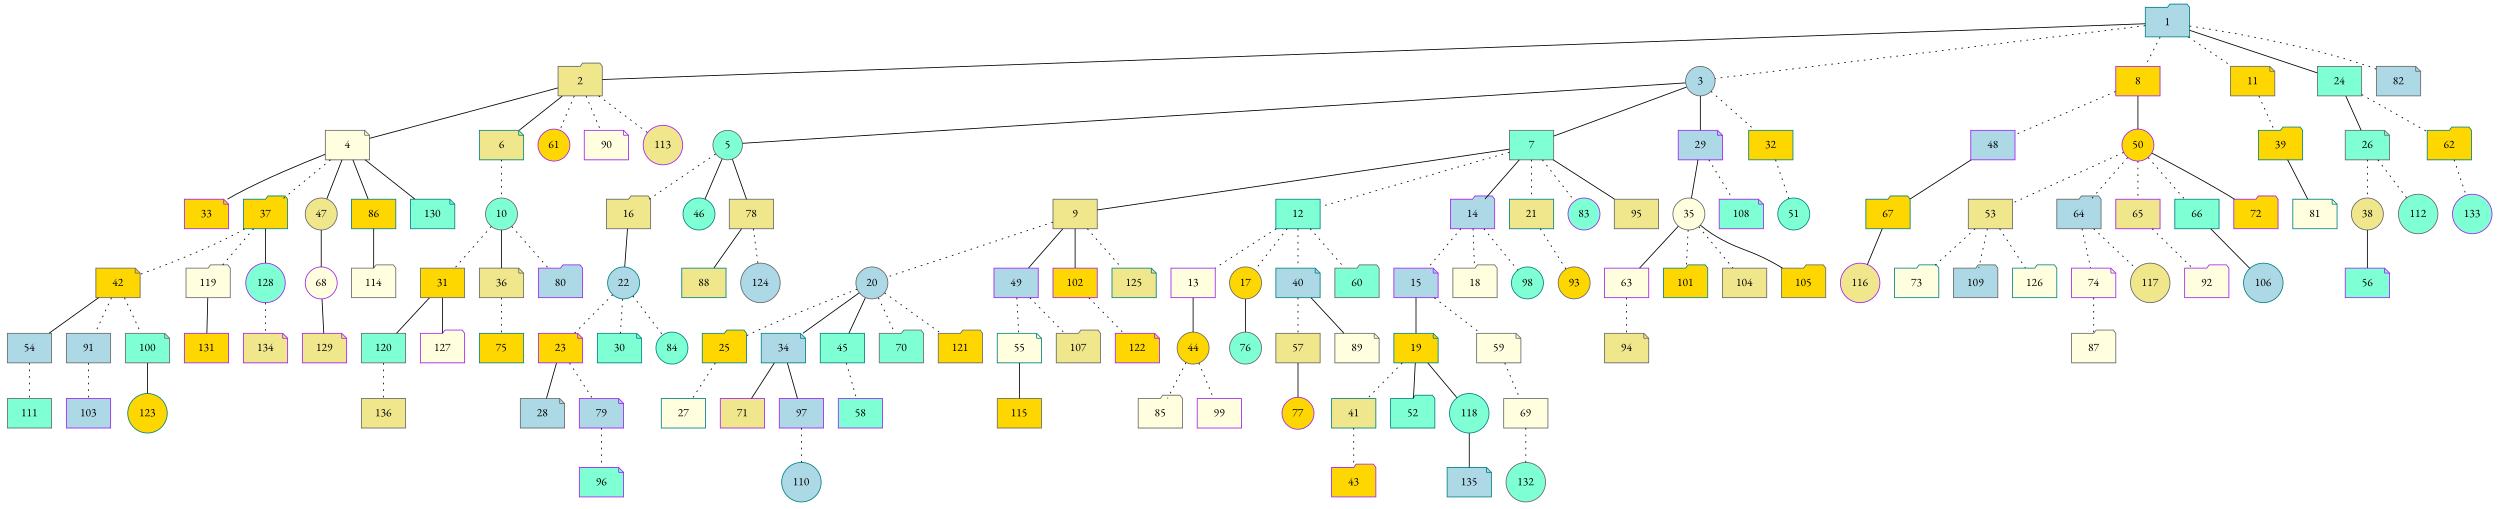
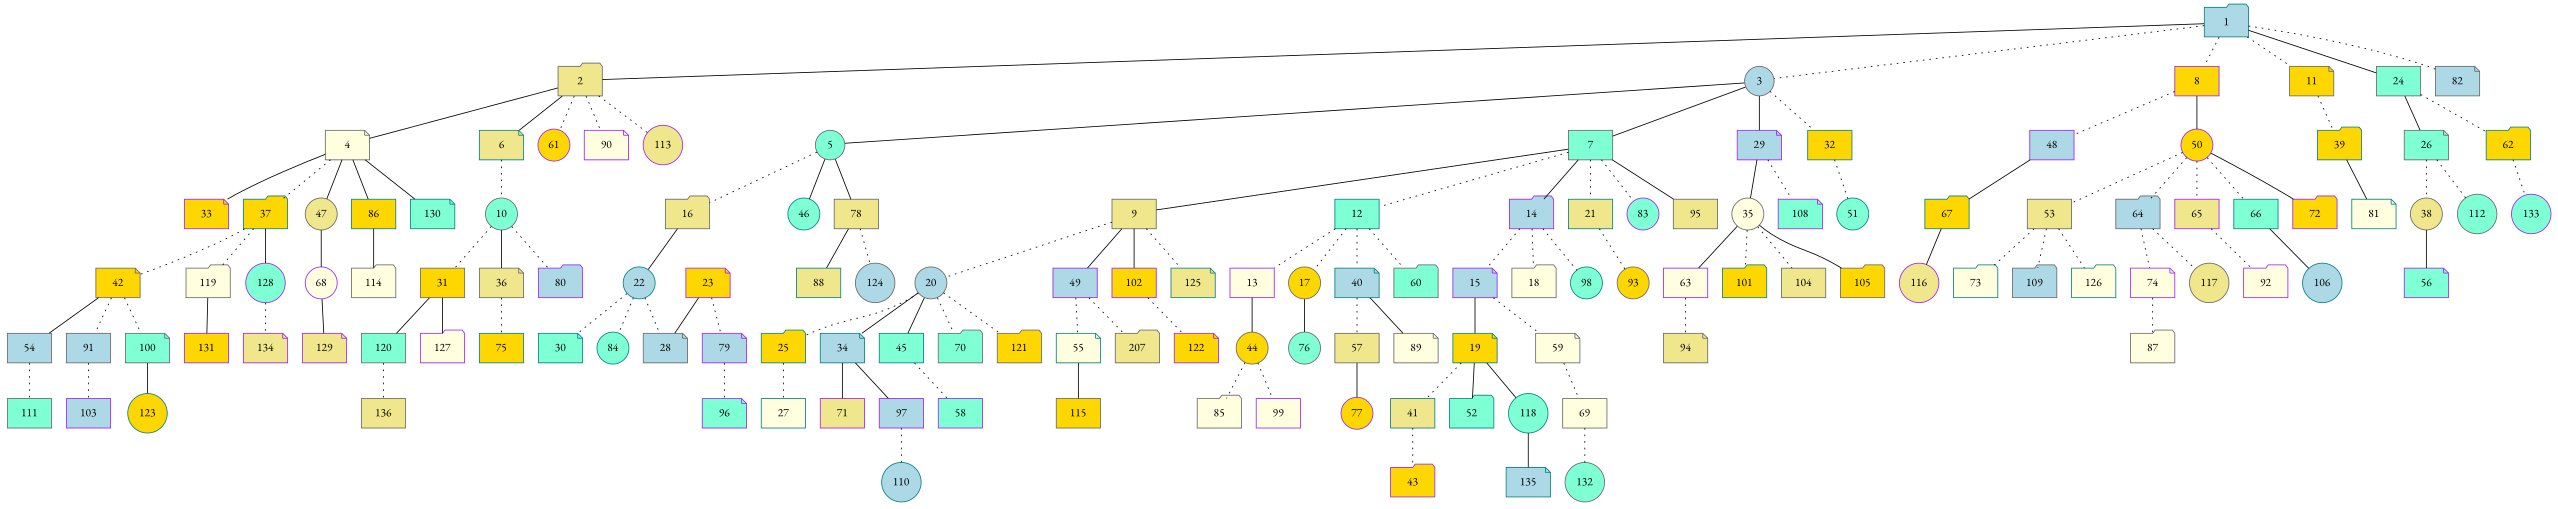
edge "22" -- "23": now "22" -- "28"
node "107": label "107" -> "207"
